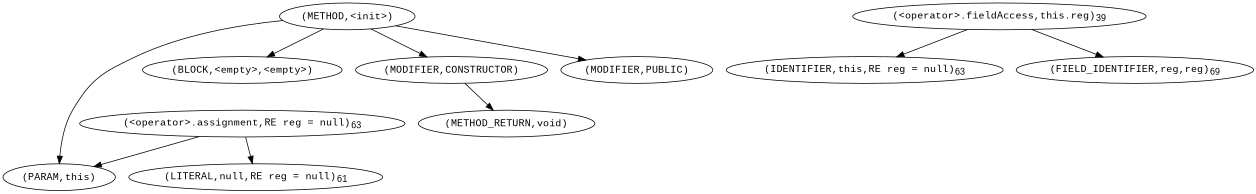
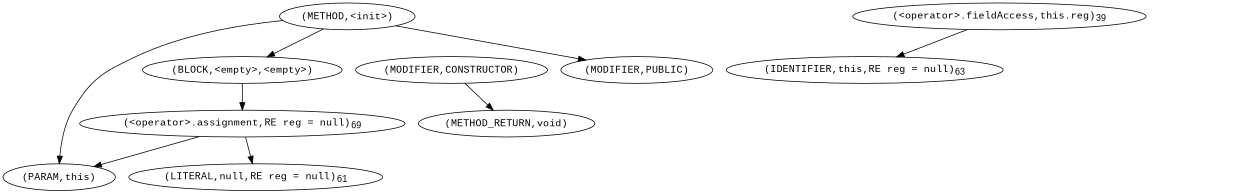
edge "(METHOD,<init>)" -> "(MODIFIER,CONSTRUCTOR)": removed
node "(FIELD_IDENTIFIER,reg,reg)": removed
edge "(BLOCK,<empty>,<empty>)" -> "(<operator>.assignment,RE reg = null)": added
node "(<operator>.assignment,RE reg = null)": text "63" -> "69"
